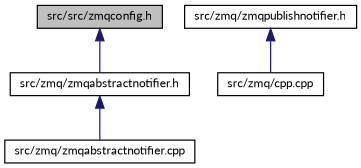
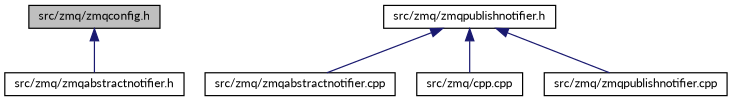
node "src/src/zmqconfig.h": label "src/src/zmqconfig.h" -> "src/zmq/zmqconfig.h"
node "src/zmq/zmqpublishnotifier.cpp": added
edge "src/zmq/zmqabstractnotifier.cpp" -> "src/zmq/zmqabstractnotifier.h": now "src/zmq/zmqabstractnotifier.cpp" -> "src/zmq/zmqpublishnotifier.h"
